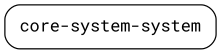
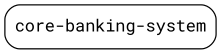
node "core-system-system": label "core-system-system" -> "core-banking-system"
